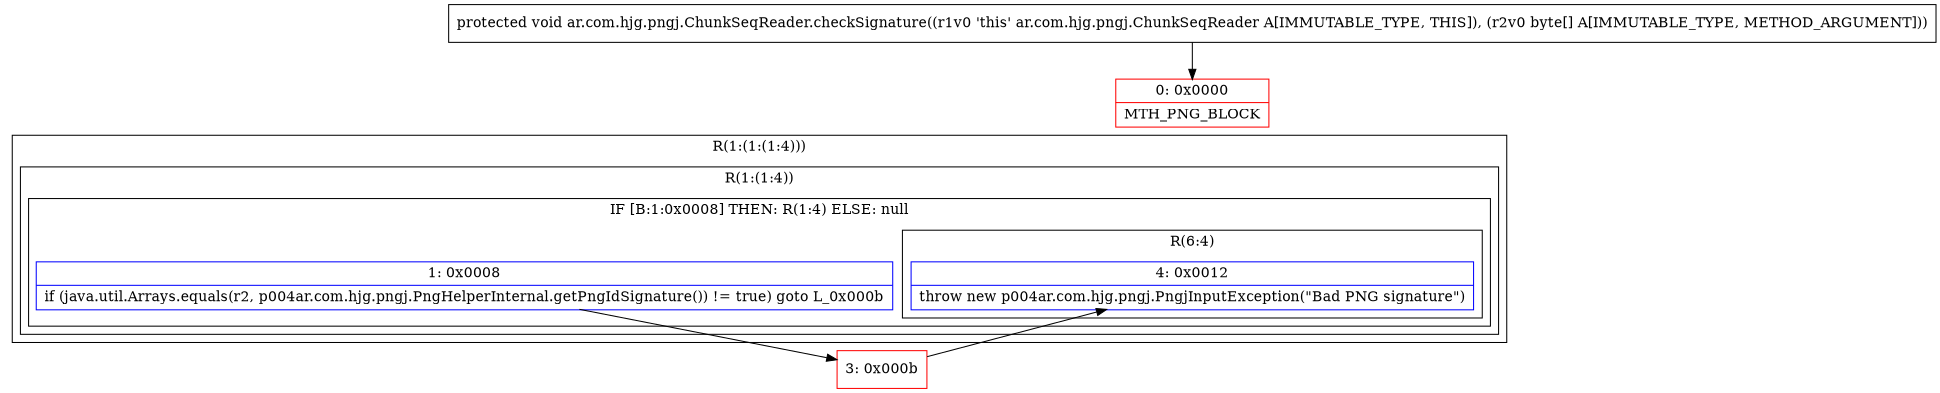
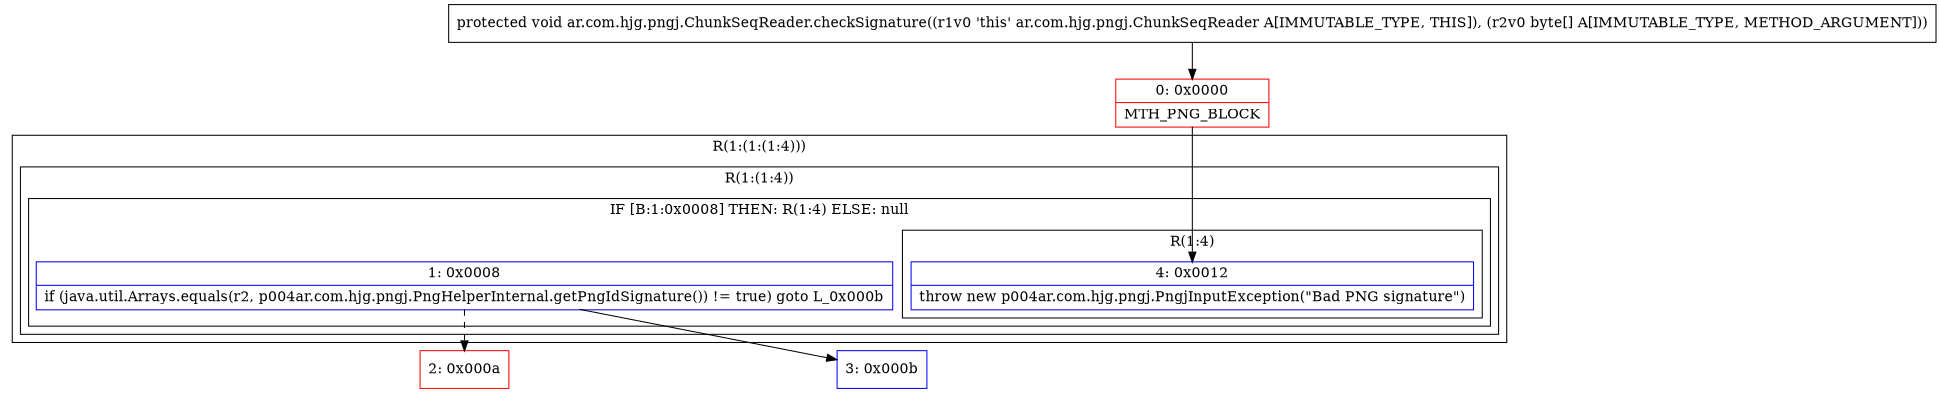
cluster "R(6:4)": label "R(6:4)" -> "R(1:4)"
edge "3: 0x000b" -> "4: 0x0012": now "0: 0x0000" -> "4: 0x0012"
node "2: 0x000a": added
node "3: 0x000b": color red -> blue
